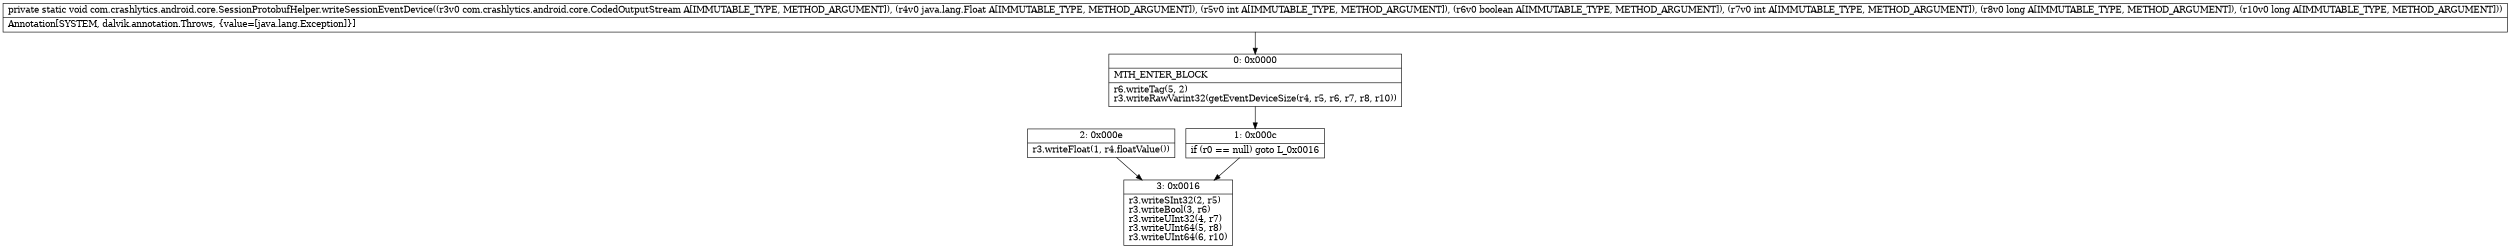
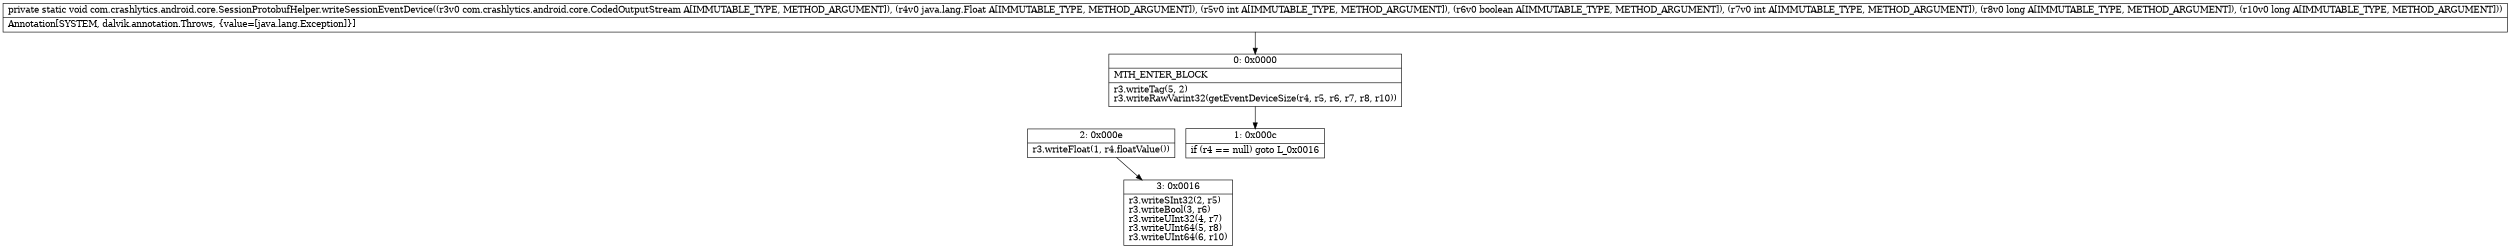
node "0: 0x0000": text "r6.writeTag(5, 2)" -> "r3.writeTag(5, 2)"
node "1: 0x000c": text "if (r0 == null) goto L_0x0016" -> "if (r4 == null) goto L_0x0016"
edge "1: 0x000c" -> "3: 0x0016": removed
